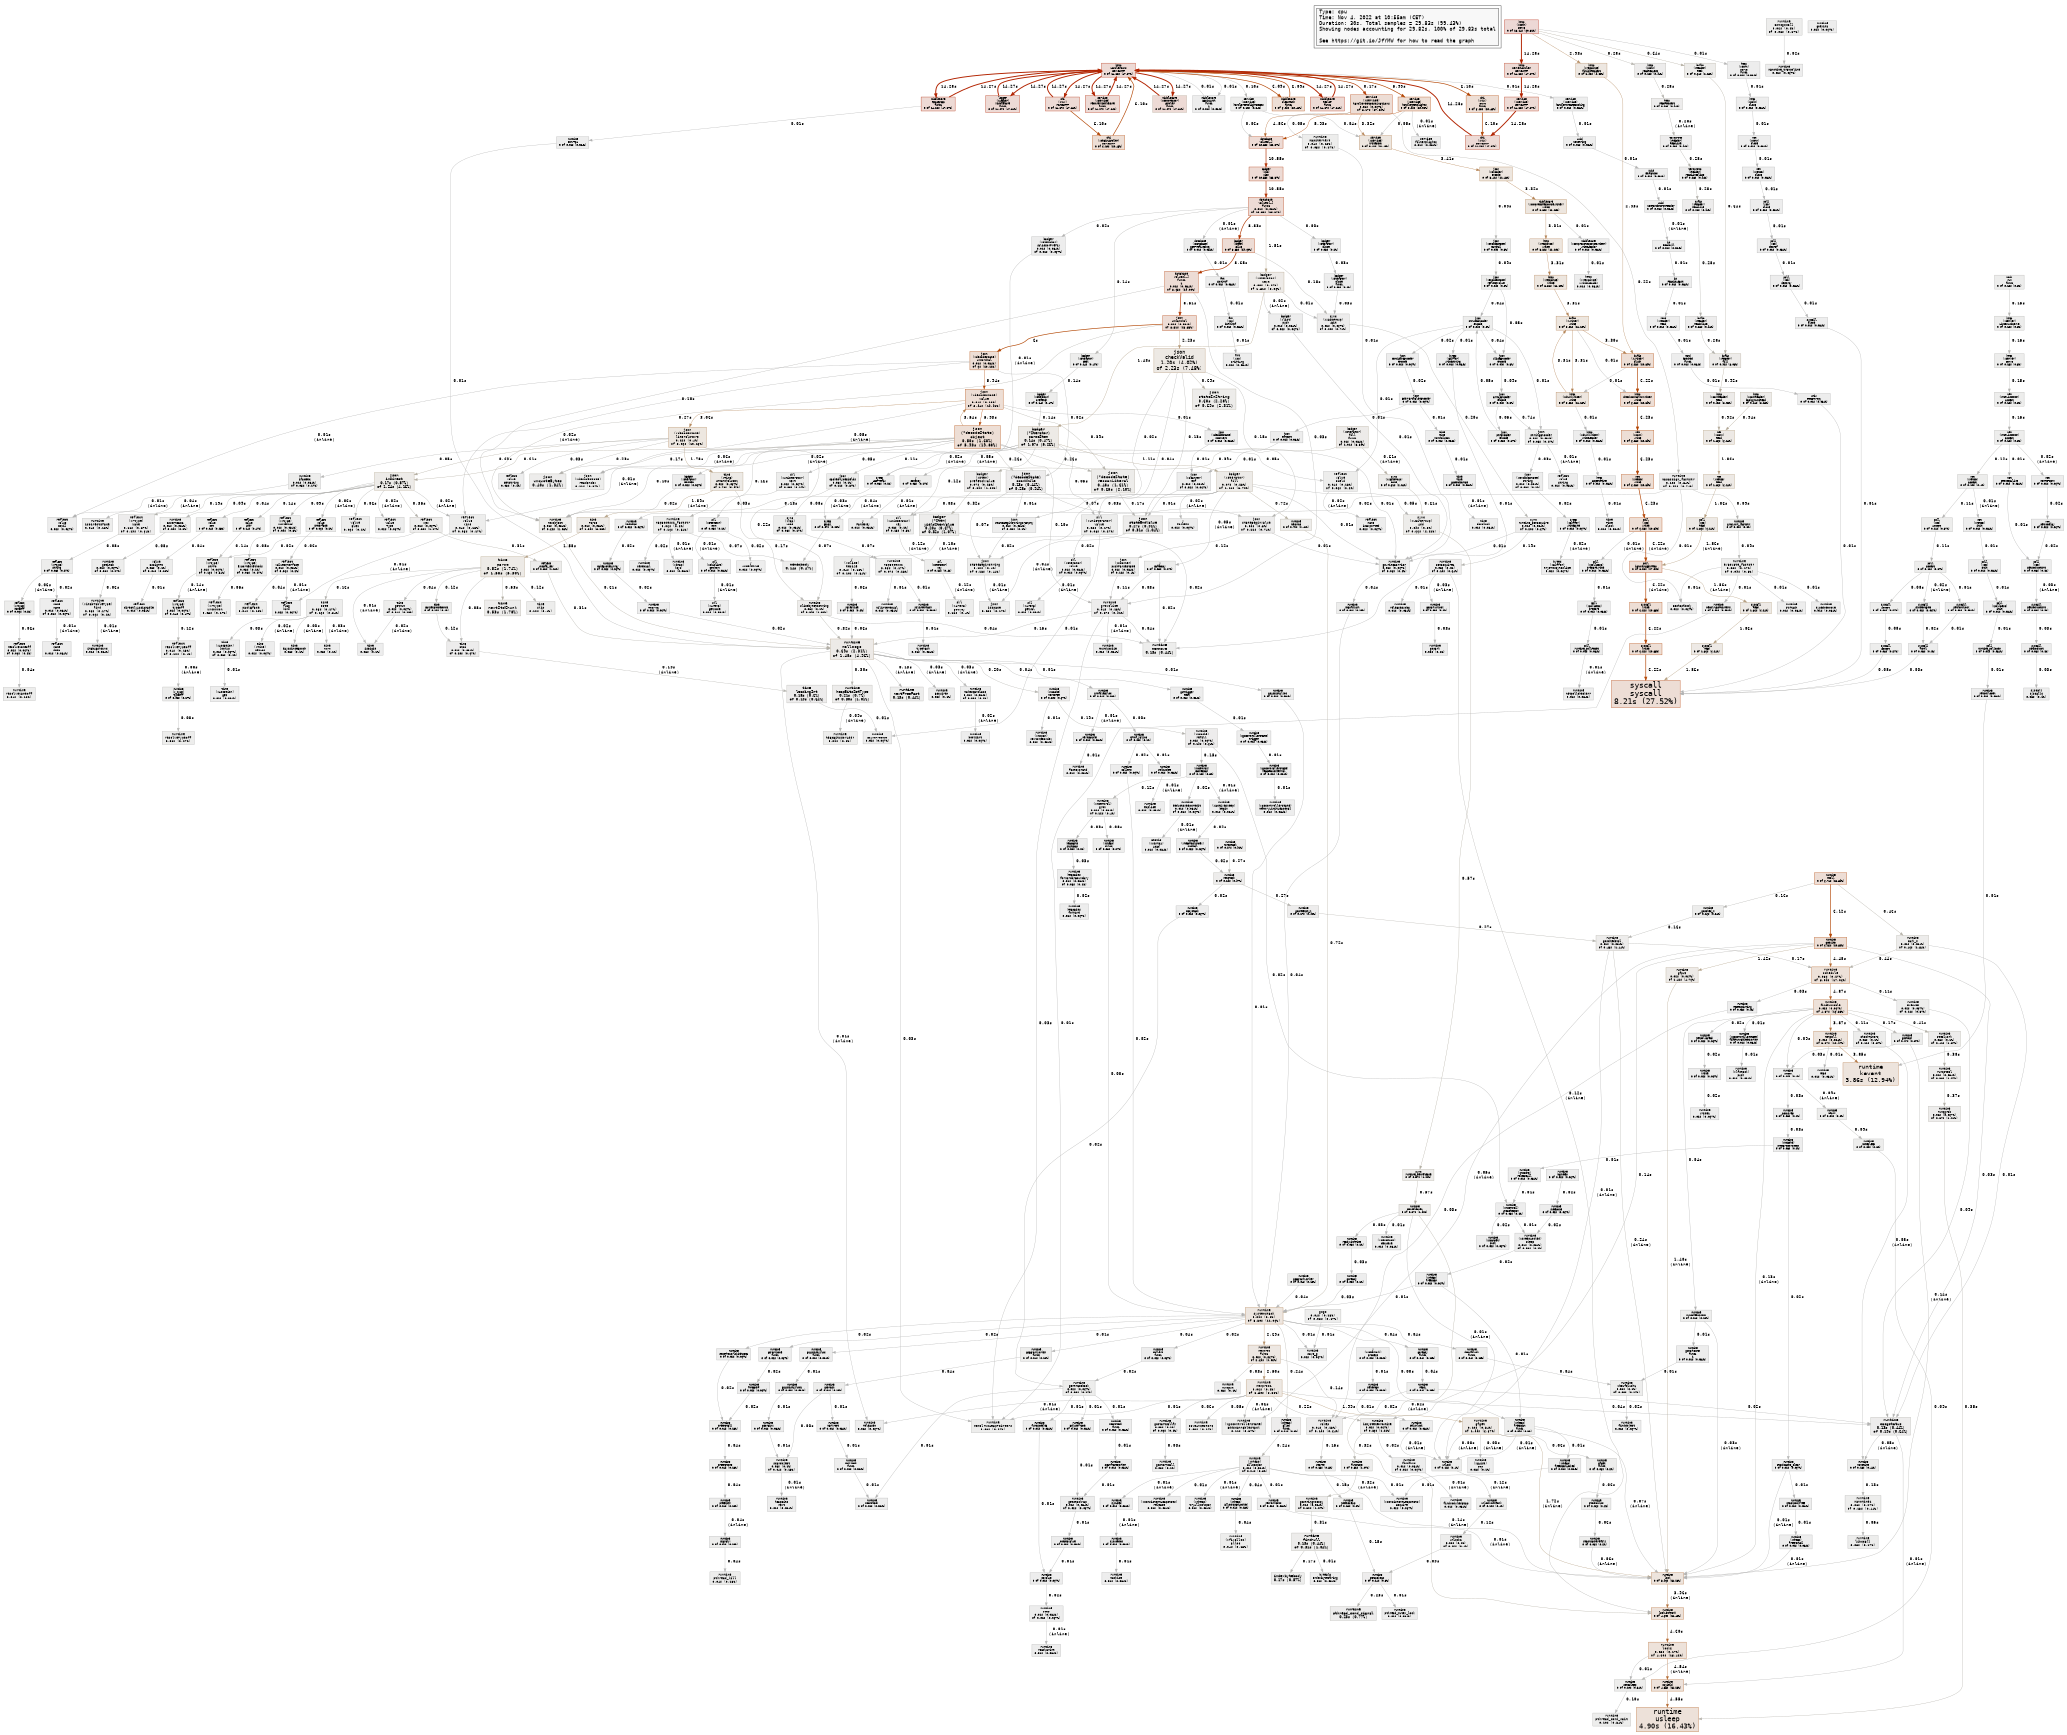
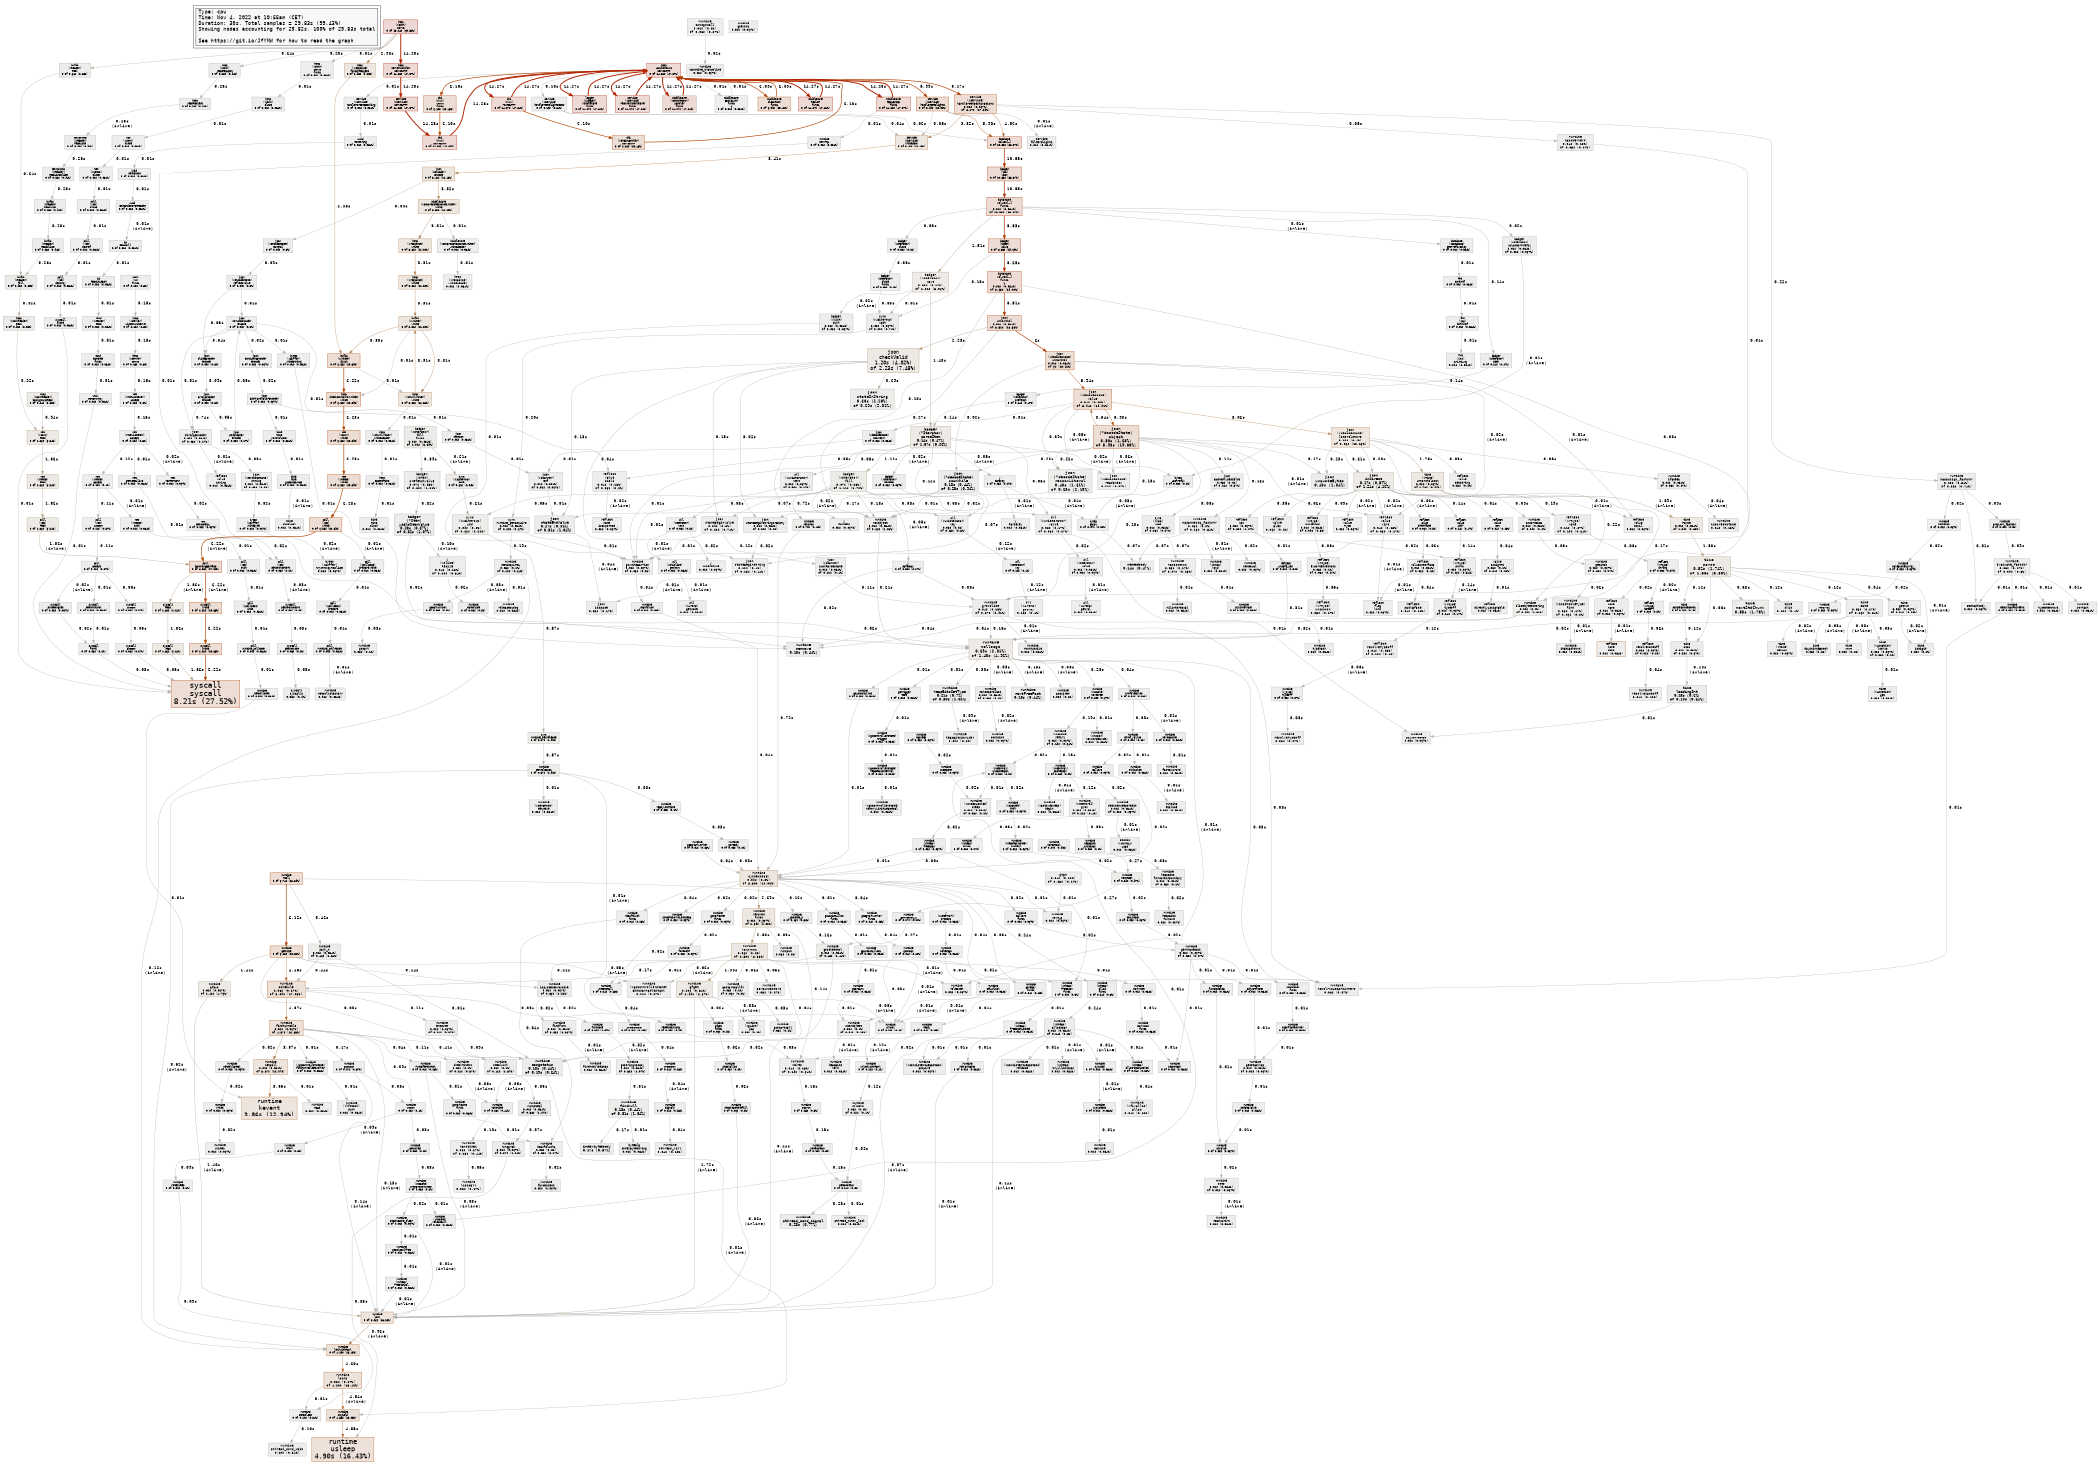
node "reflect name data 0.01s (0.034%)": color #b2b2b2 -> #b26328
edge "runtime (*activeSweep) begin 0.01s (0.034%)" -> "runtime (*headTailIndex) incTail 0 of 0.02s (0.067%)": now "runtime (*spanSet) push 0 of 0.02s (0.067%)" -> "runtime (*headTailIndex) incTail 0 of 0.02s (0.067%)"
